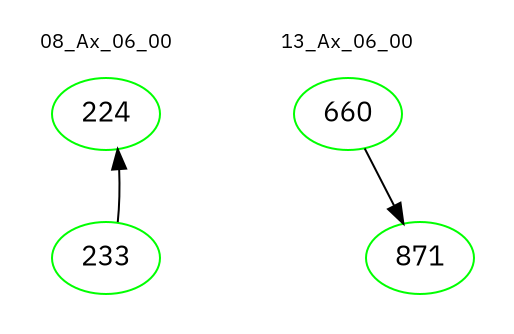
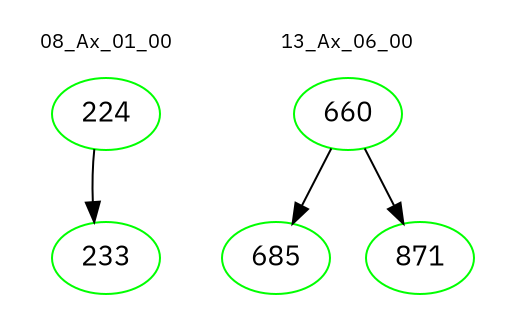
cluster "08_Ax_06_00": label "08_Ax_06_00" -> "08_Ax_01_00"
edge "233" -> "224": reversed
node "685": added
